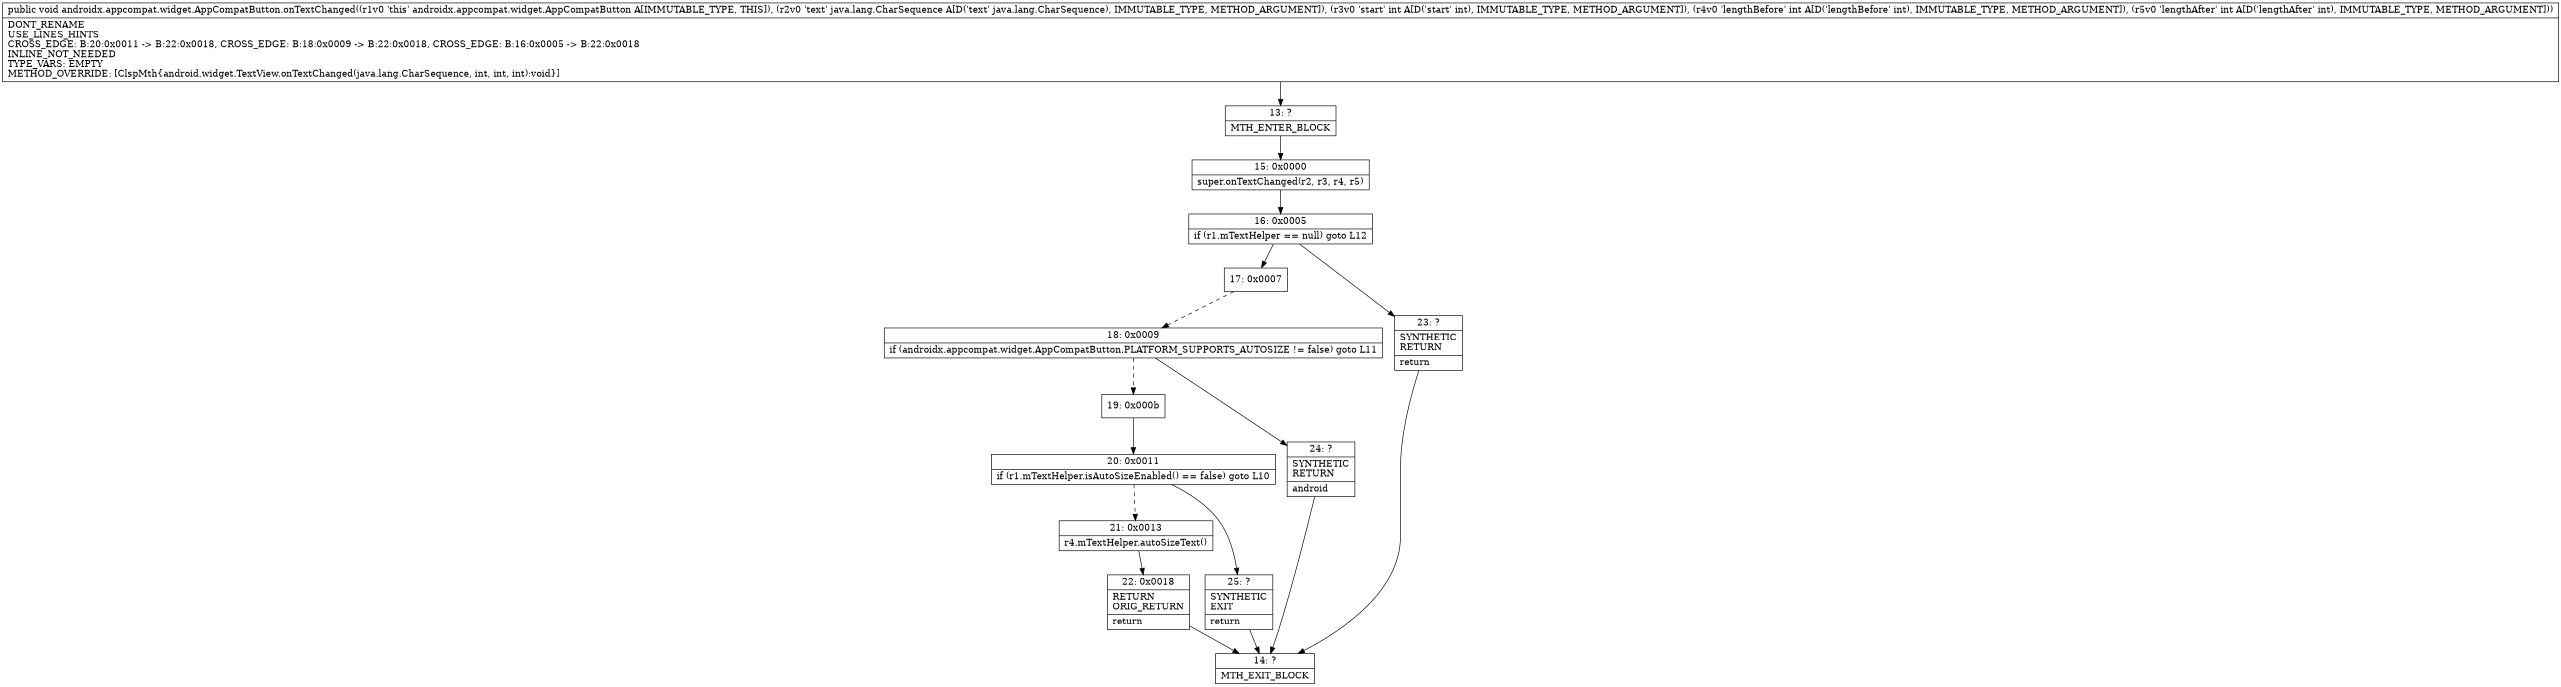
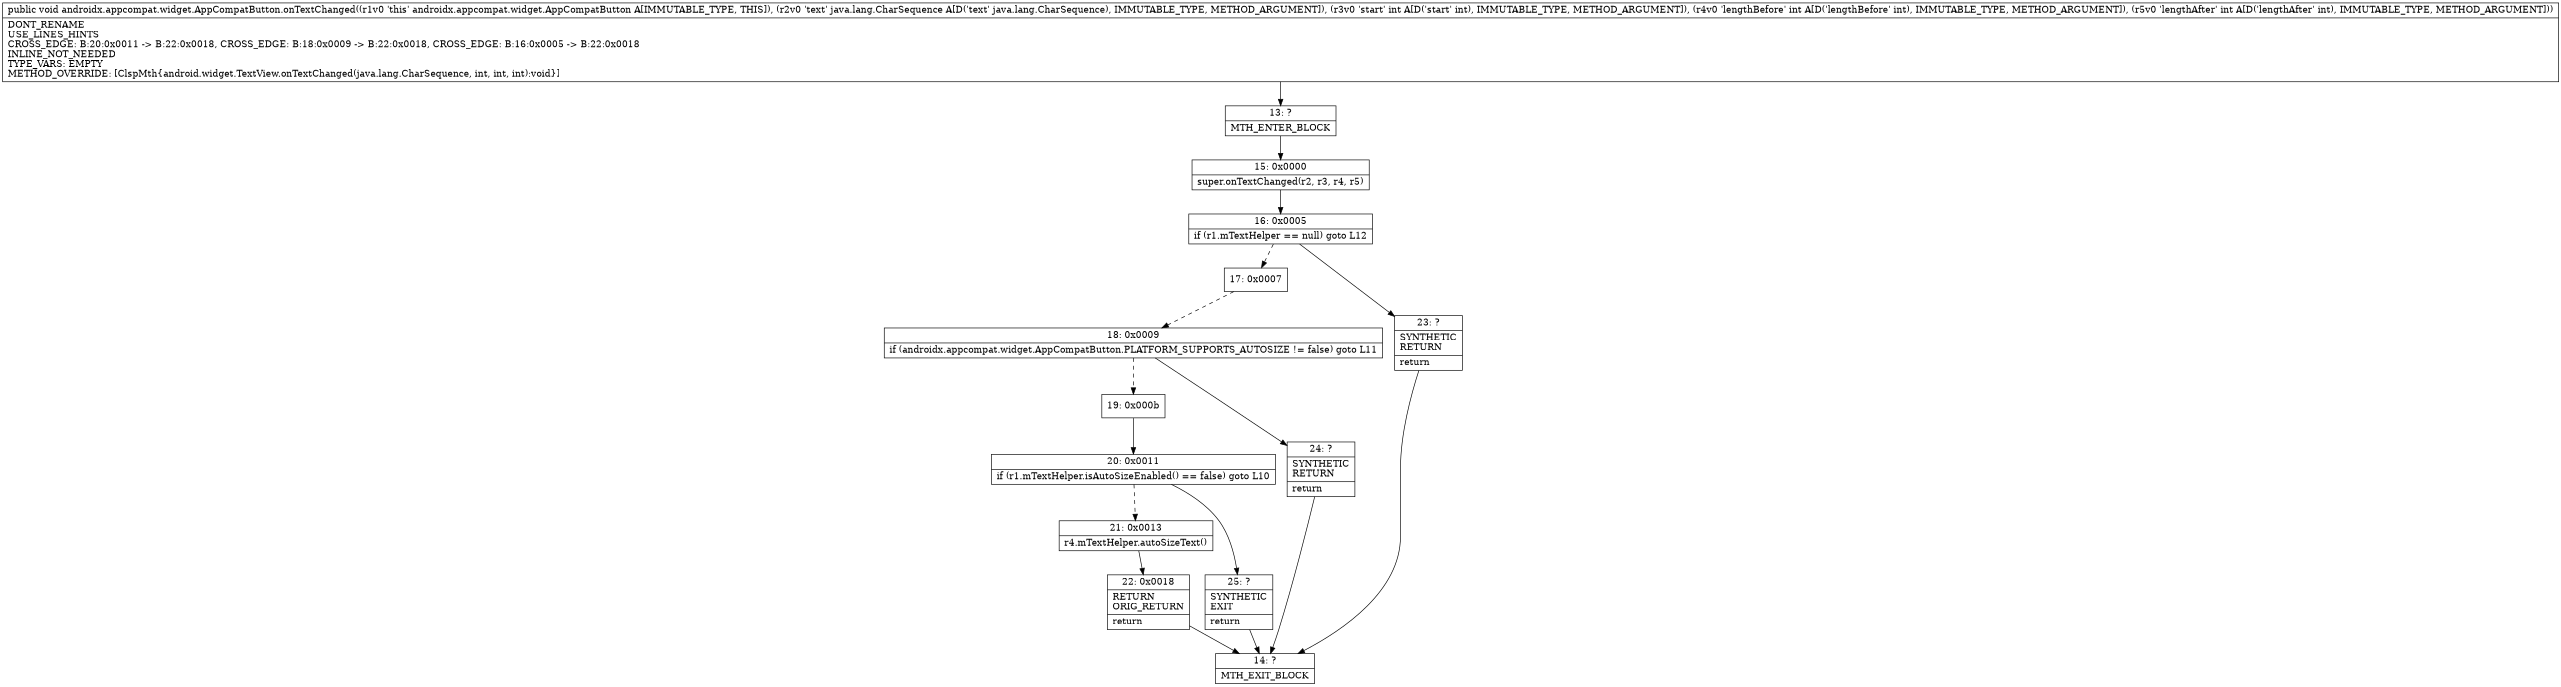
edge "16: 0x0005" -> "17: 0x0007": style solid -> dashed
node "24: ?": text "android" -> "return"
